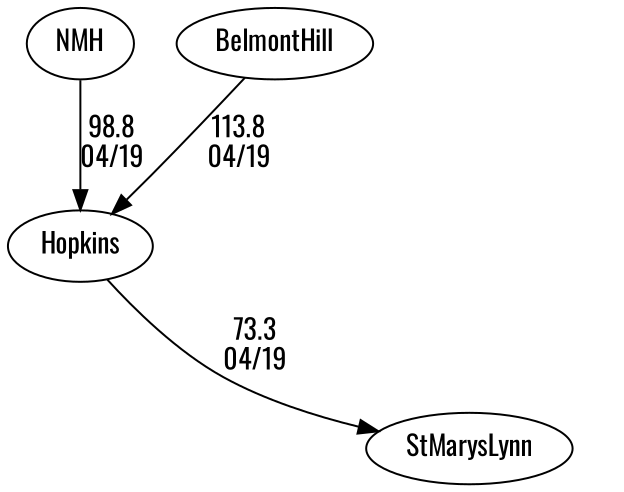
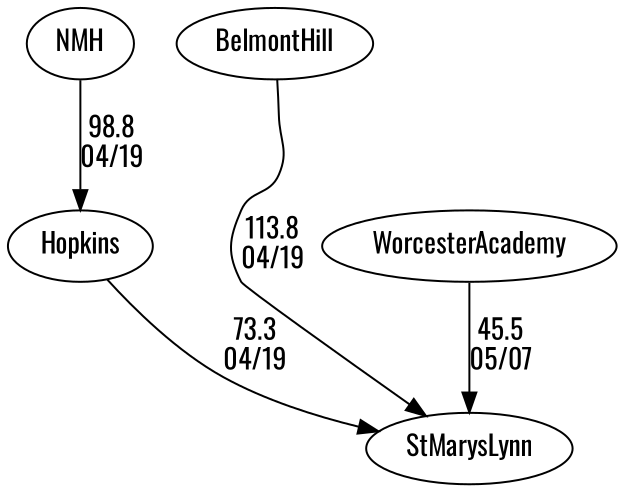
edge "BelmontHill" -> "Hopkins": now "BelmontHill" -> "StMarysLynn"
node "WorcesterAcademy": added
